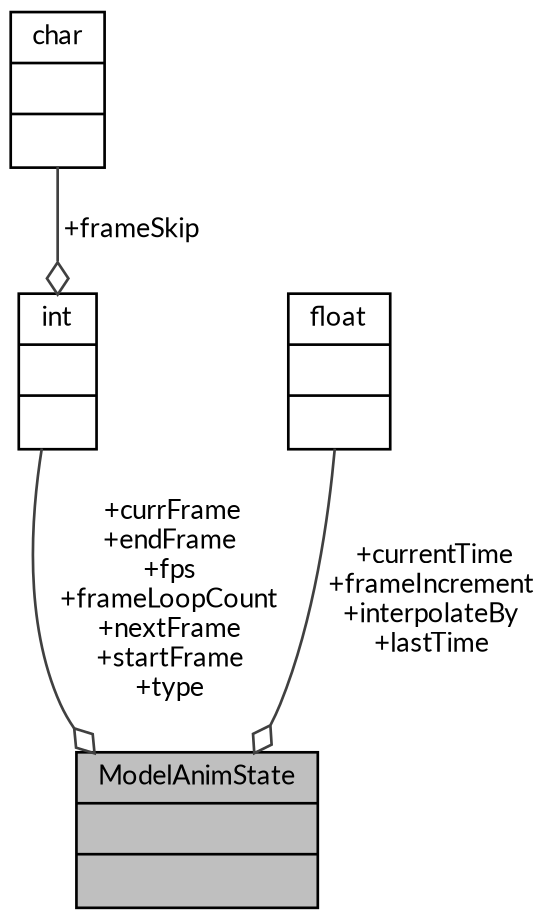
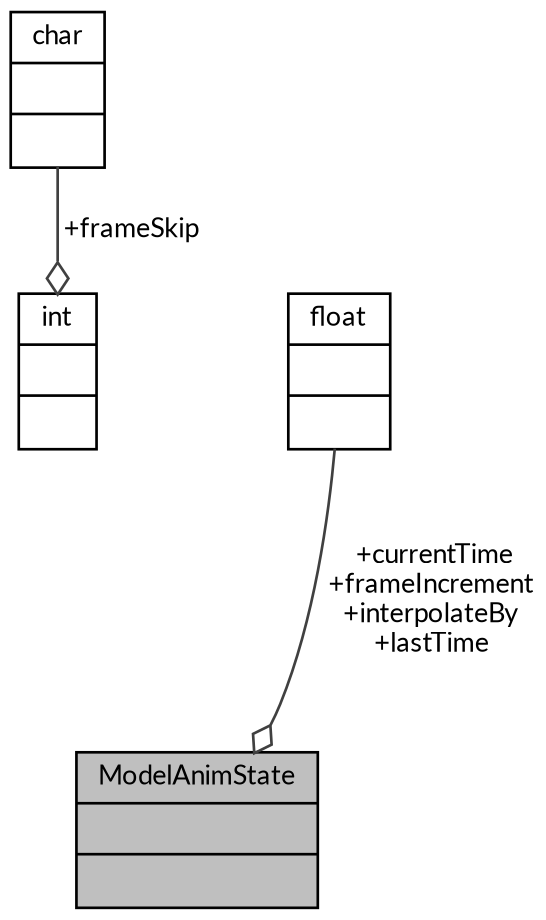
edge "int" -> "ModelAnimState": removed, label "+currFrame +endFrame +fps +frameLoopCount +nextFrame +startFrame +type"
